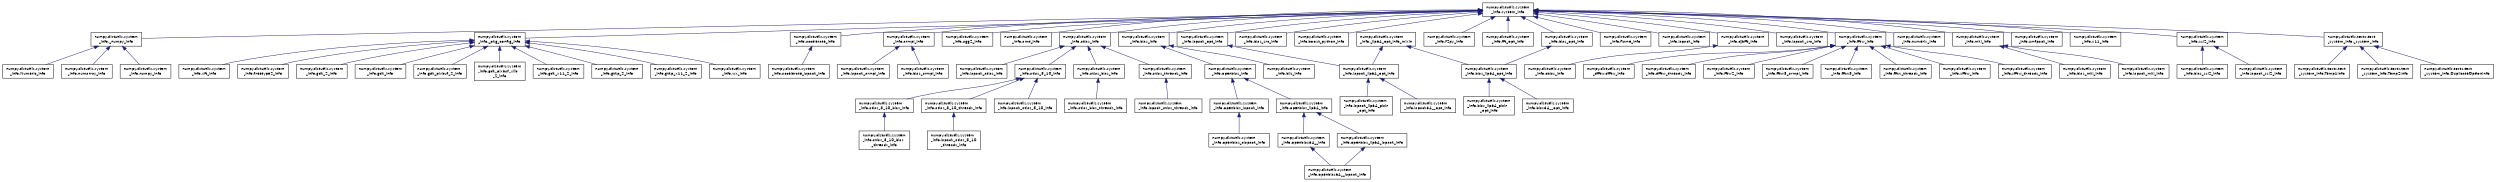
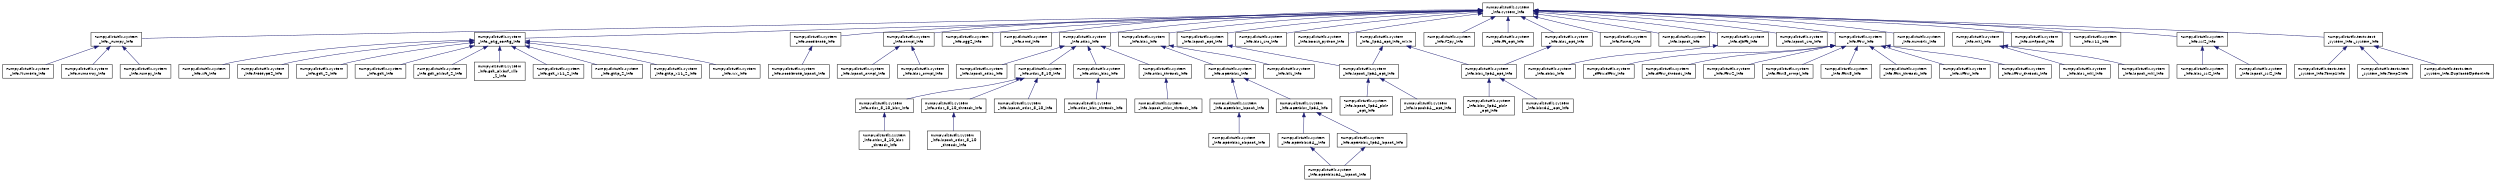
edge "numpy.distutils.system _info.mkl_info" -> "numpy.distutils.system _info.system_info": removed
